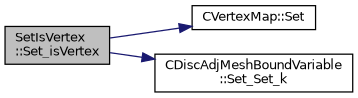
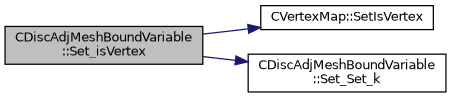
node "CVertexMap::Set": label "CVertexMap::Set" -> "CVertexMap::SetIsVertex"
node "SetIsVertex ::Set_isVertex": label "SetIsVertex ::Set_isVertex" -> "CDiscAdjMeshBoundVariable ::Set_isVertex"
